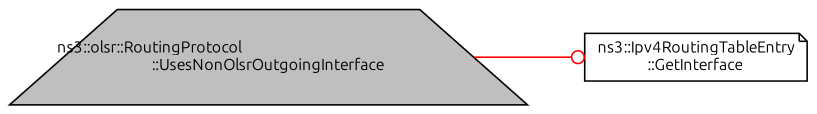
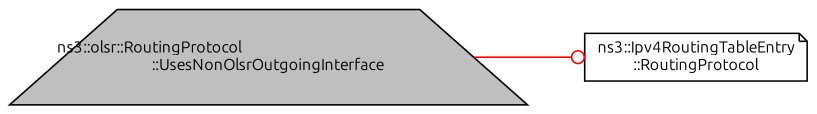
node "ns3::Ipv4RoutingTableEntry ::GetInterface": label "ns3::Ipv4RoutingTableEntry ::GetInterface" -> "ns3::Ipv4RoutingTableEntry ::RoutingProtocol"
